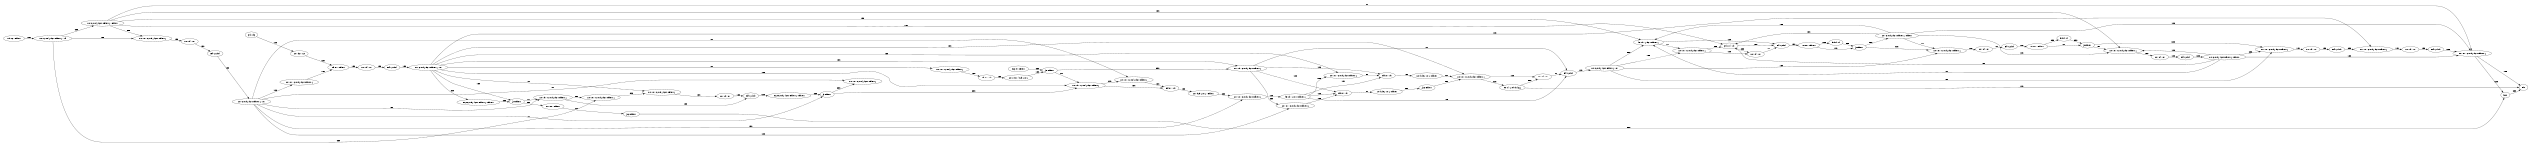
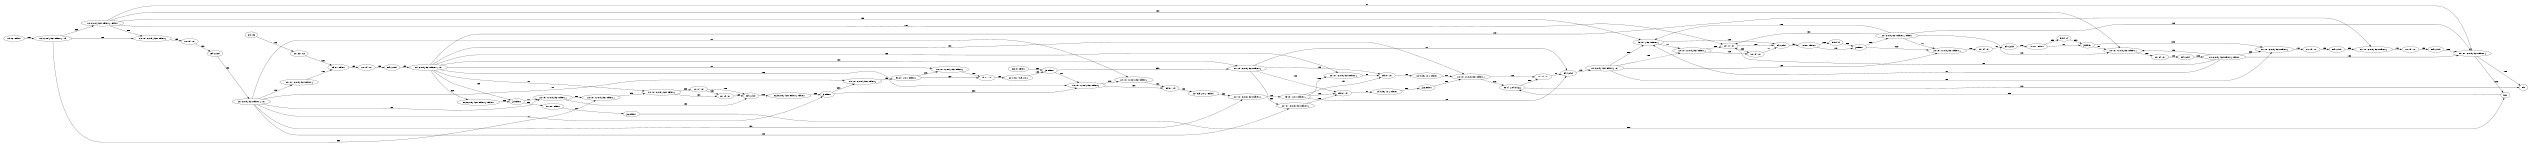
node "push rsi , rdx": label "push rsi , rdx" -> "mov rsi , rdx"
node "lea rdx , [ rax - address ]": added
node "mov rsi , rcx": added
edge "leave" -> "retn": now "leave" -> "lea rsi , [ rel string ]"
